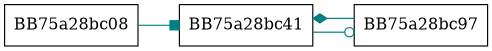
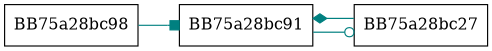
node "BB75a28bc08": label "BB75a28bc08" -> "BB75a28bc98"
node "BB75a28bc41": label "BB75a28bc41" -> "BB75a28bc91"
node "BB75a28bc97": label "BB75a28bc97" -> "BB75a28bc27"
